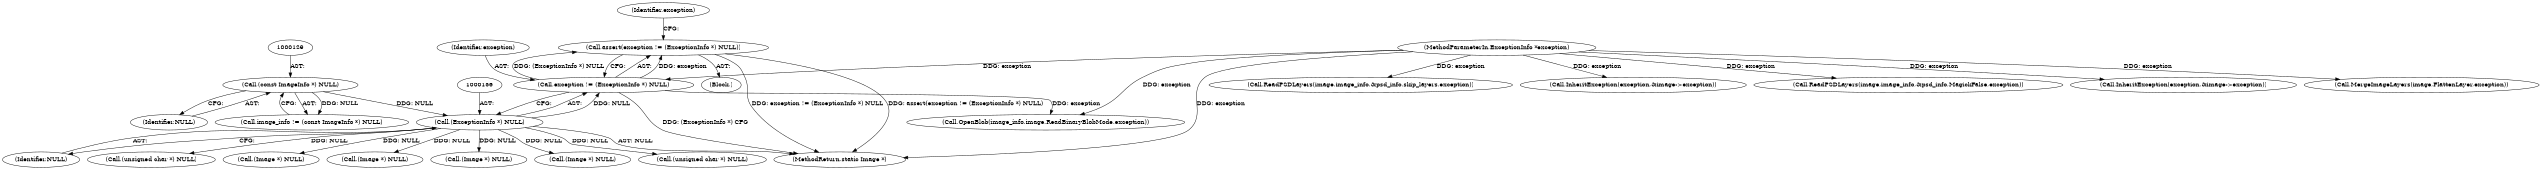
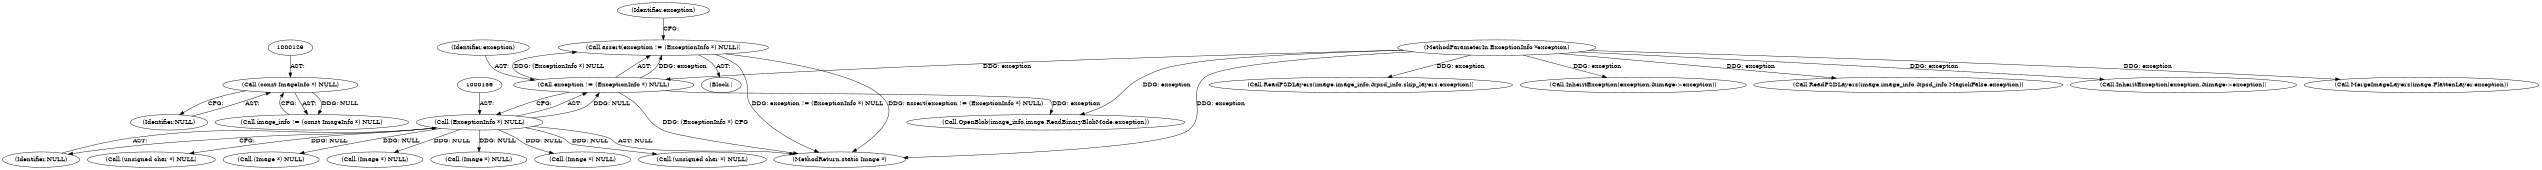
edge "(Call,assert(exception != (ExceptionInfo *) NULL))" -> "(Call,exception != (ExceptionInfo *) NULL)": removed, label "CFG:"
edge "(Call,(const ImageInfo *) NULL)" -> "(Call,(ExceptionInfo *) NULL)": removed, label "DDG: NULL"
